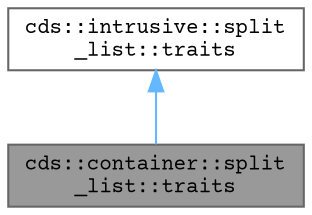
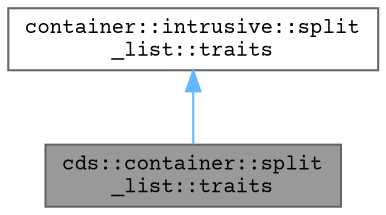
node "cds::intrusive::split _list::traits": label "cds::intrusive::split _list::traits" -> "container::intrusive::split _list::traits"
